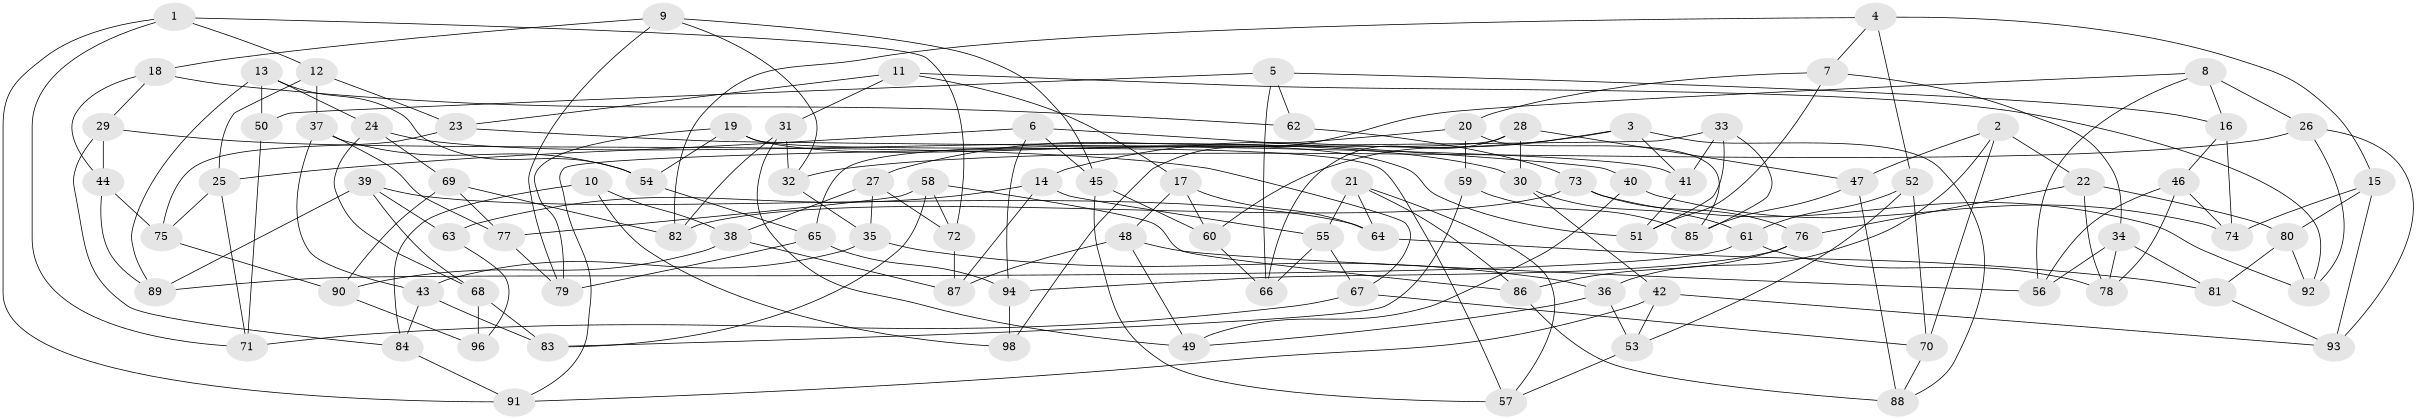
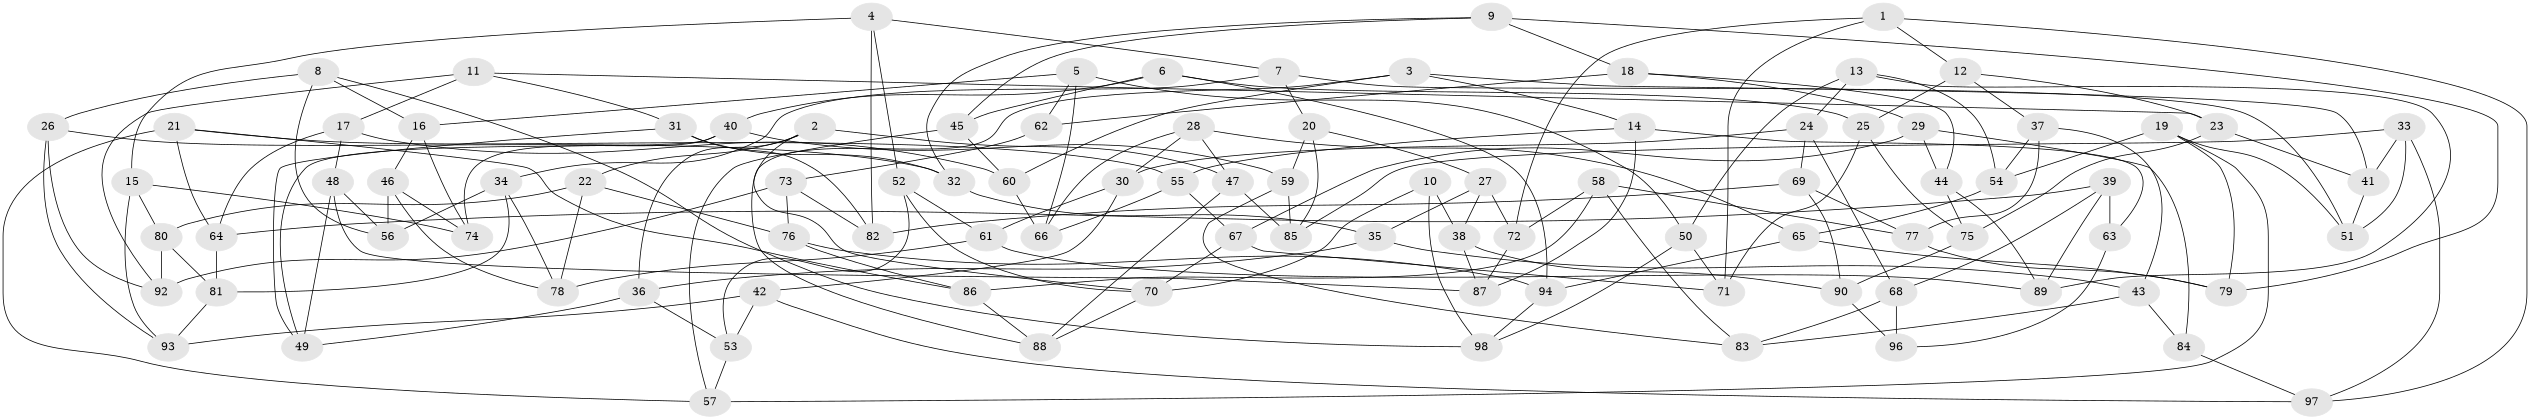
edge "40" -- "59": added
edge "10" -- "84": now "10" -- "70"
edge "50" -- "98": added
node "91": label "91" -> "97"
